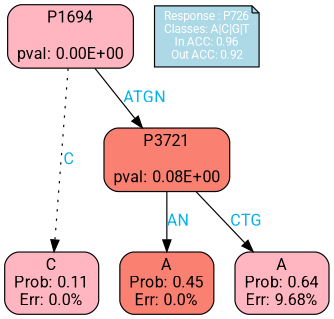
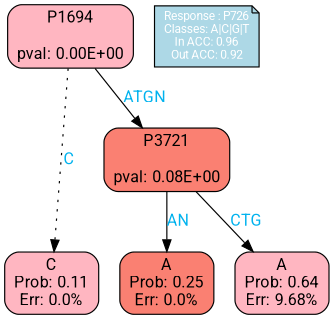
node "A Prob: 0.45 Err: 0.0%": label "A Prob: 0.45 Err: 0.0%" -> "A Prob: 0.25 Err: 0.0%"
